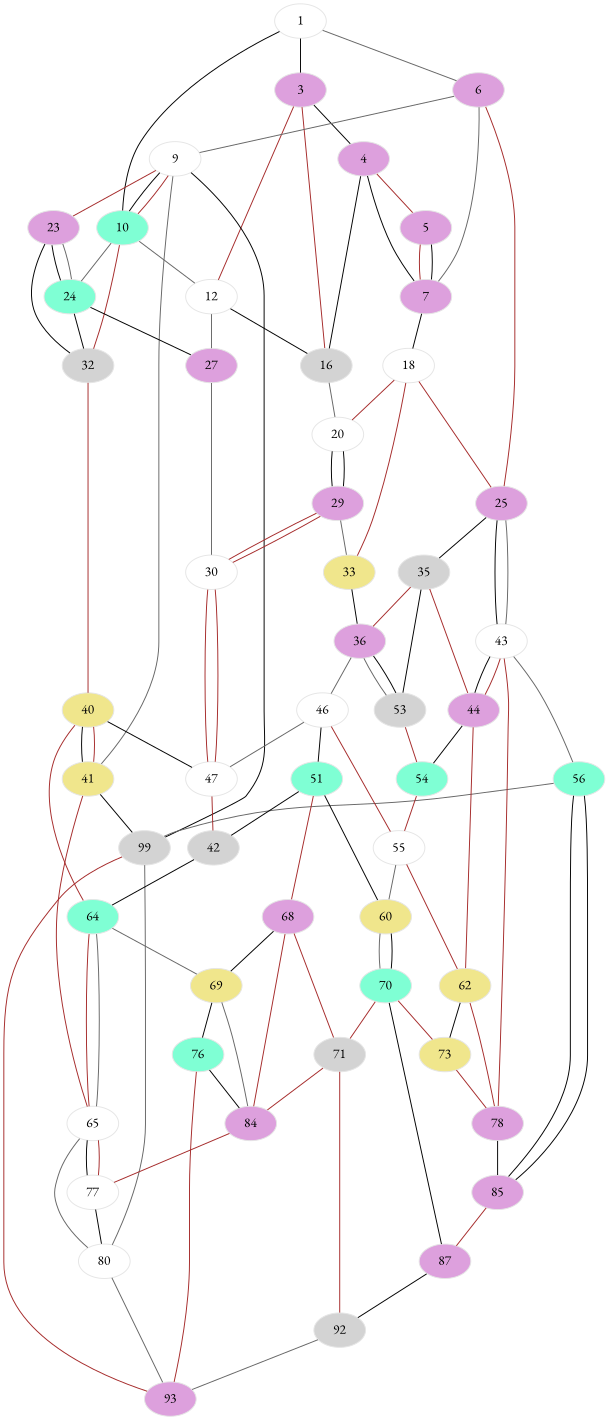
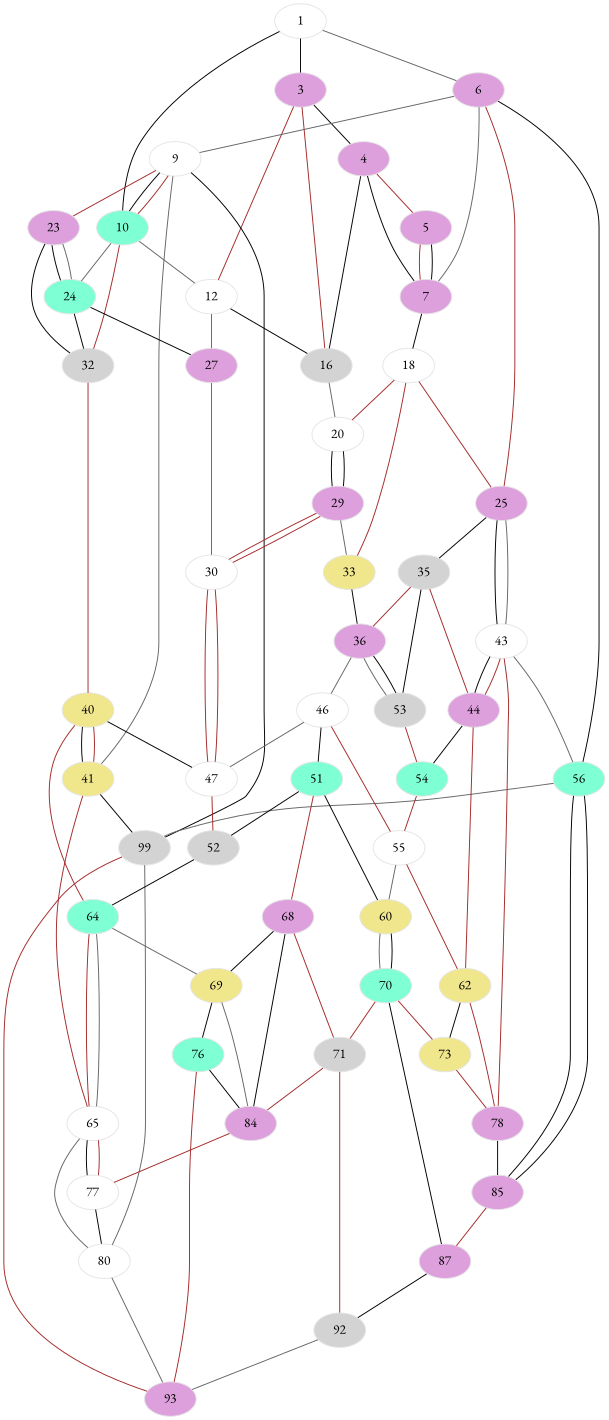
edge "6" -- "56": added
node "42": label "42" -> "52"
edge "68" -- "84": color brown -> black
